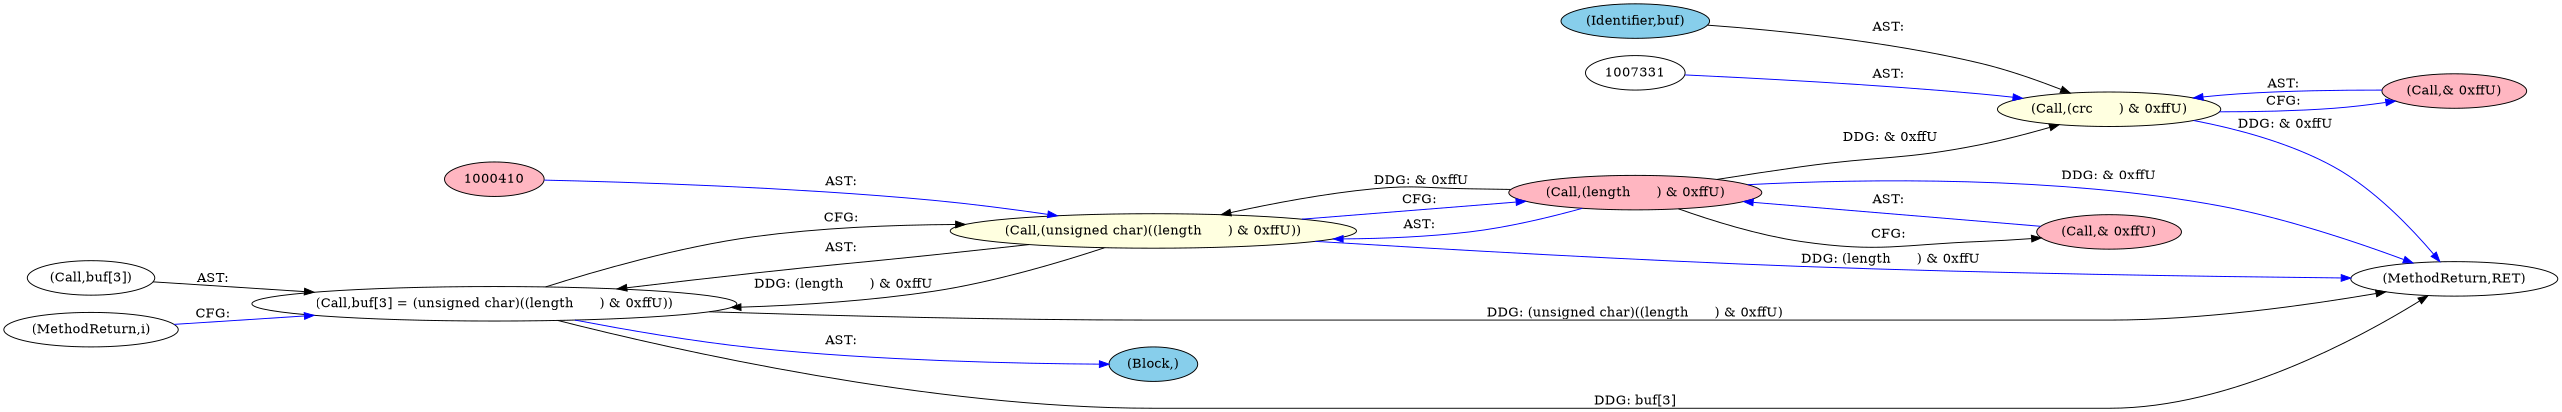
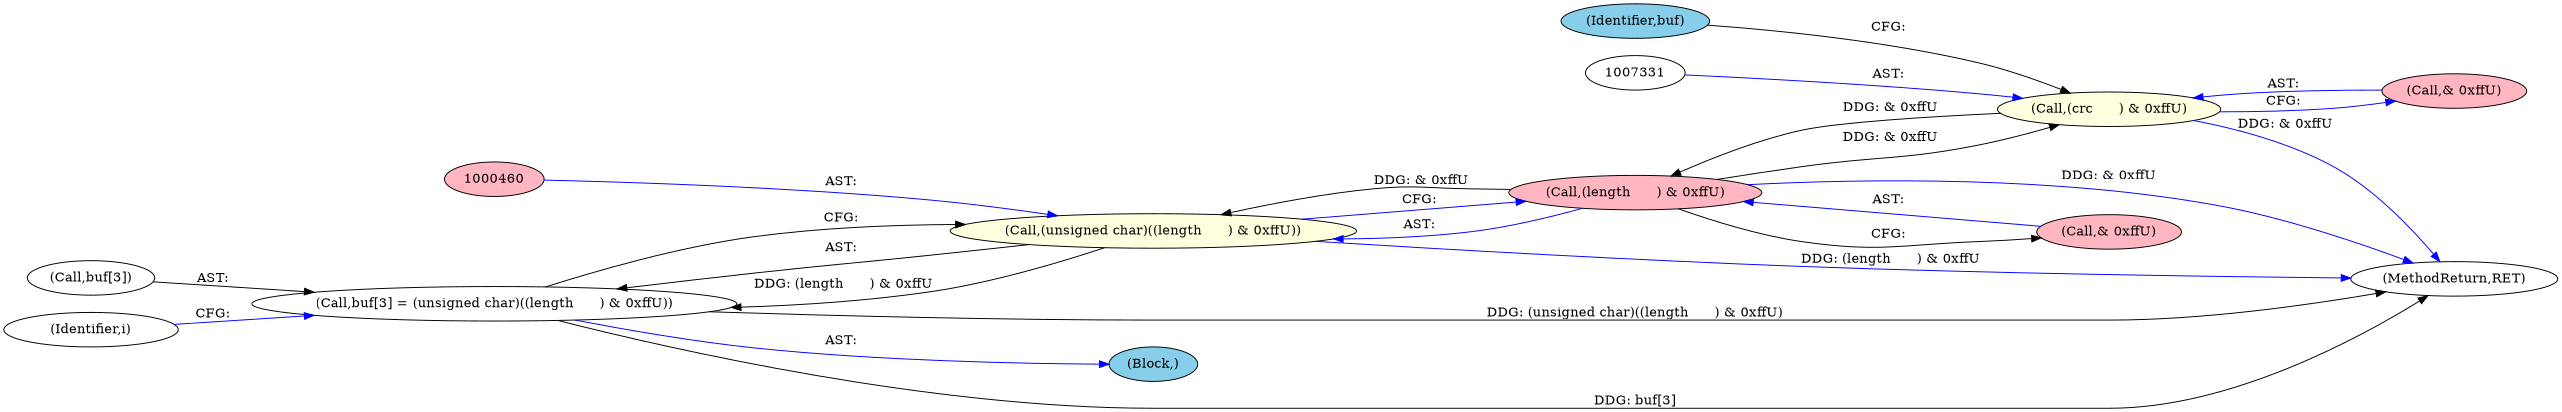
edge "(Identifier,buf)" -> "(Call,(crc      ) & 0xffU)": label "AST: " -> "CFG: "
edge "(Call,(crc      ) & 0xffU)" -> "(Call,(length      ) & 0xffU)": added, label "DDG: & 0xffU"
node "1000410": label "1000410" -> "1000460"
node "(MethodReturn,i)": label "(MethodReturn,i)" -> "(Identifier,i)"
